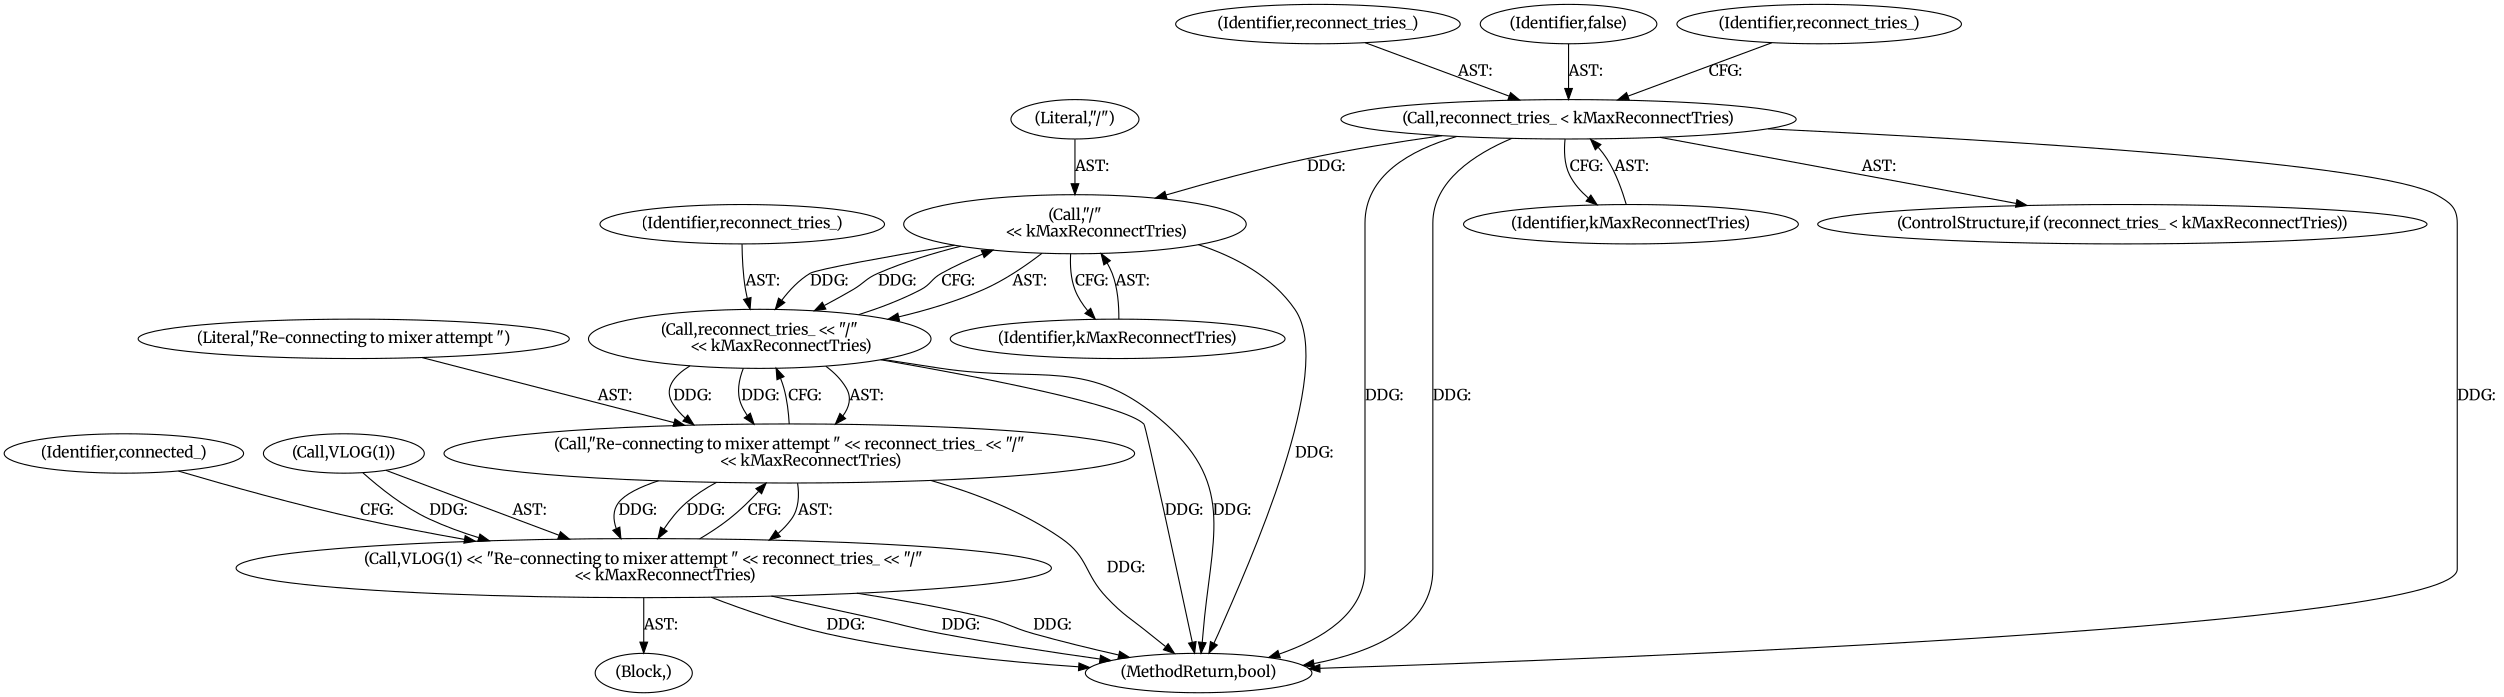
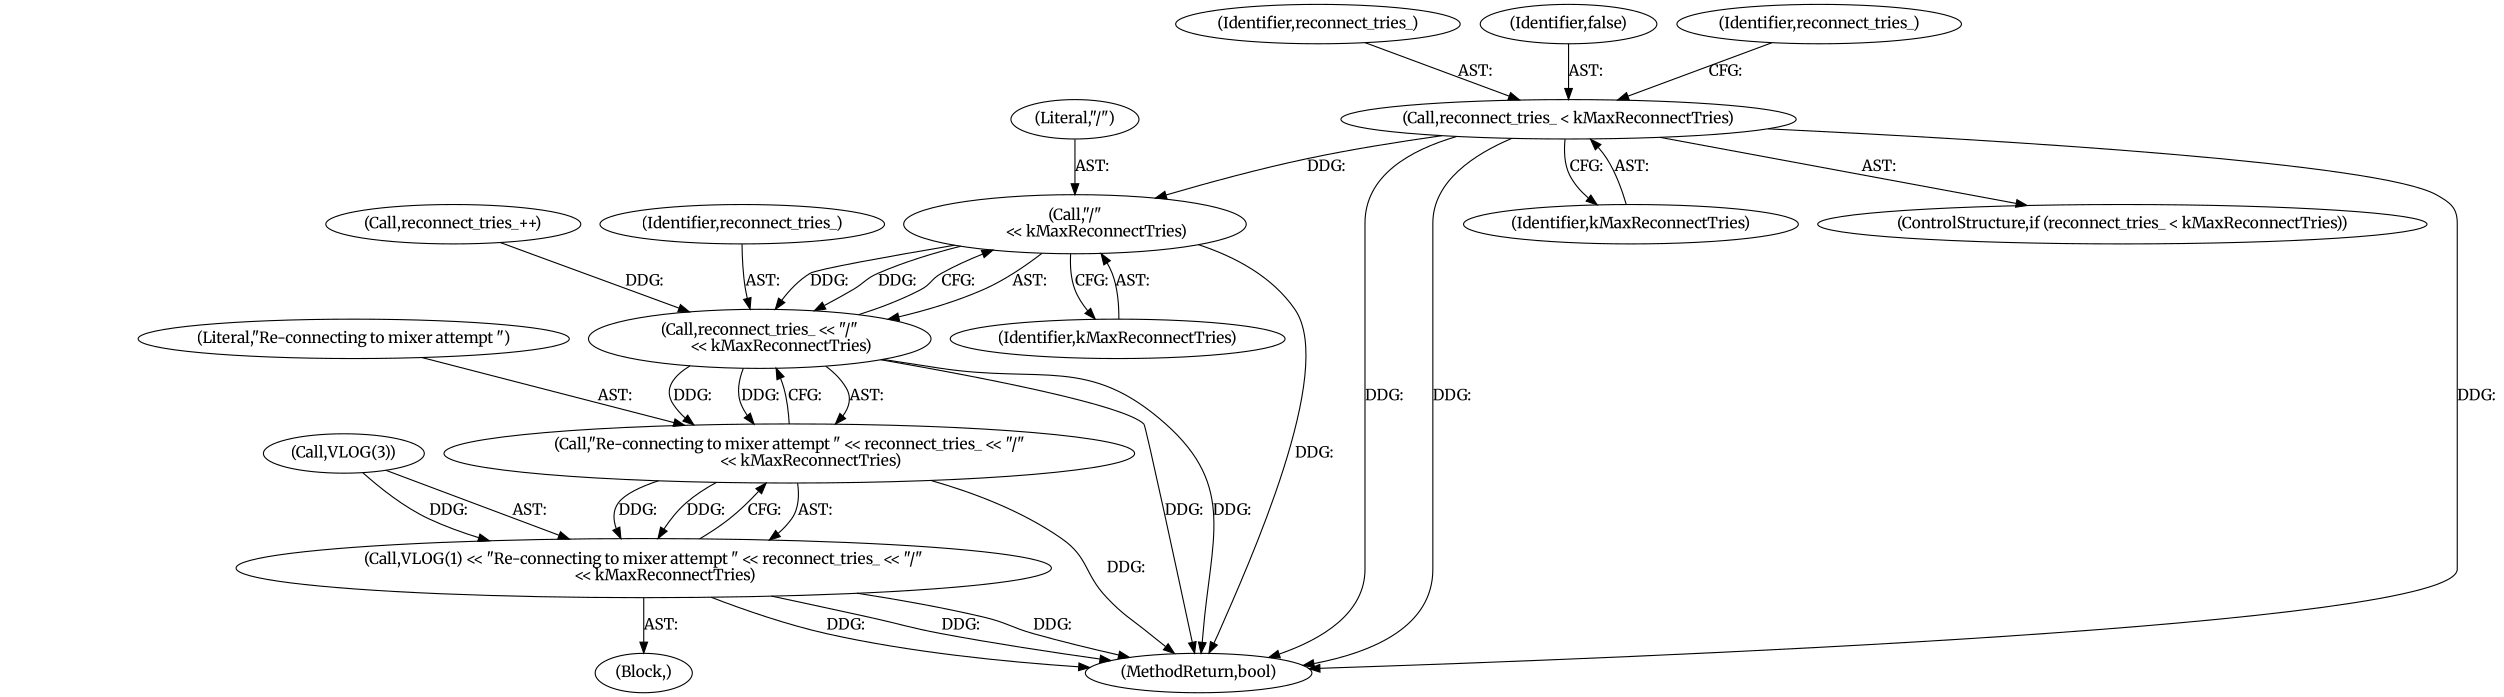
node "(Call,reconnect_tries_++)": added
node "(Identifier,connected_)": removed
node "(Call,VLOG(1))": label "(Call,VLOG(1))" -> "(Call,VLOG(3))"
